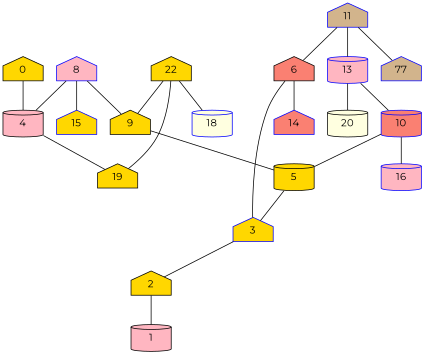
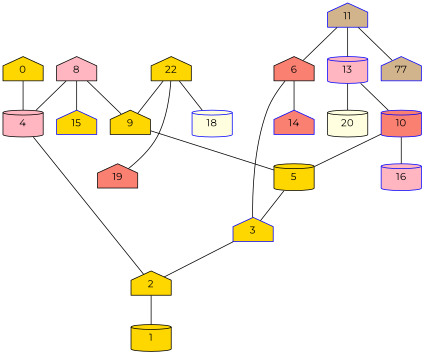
node "8": color blue -> black
edge "4" -- "19": now "4" -- "2"
node "19": fillcolor gold -> salmon
node "1": fillcolor lightpink -> gold
